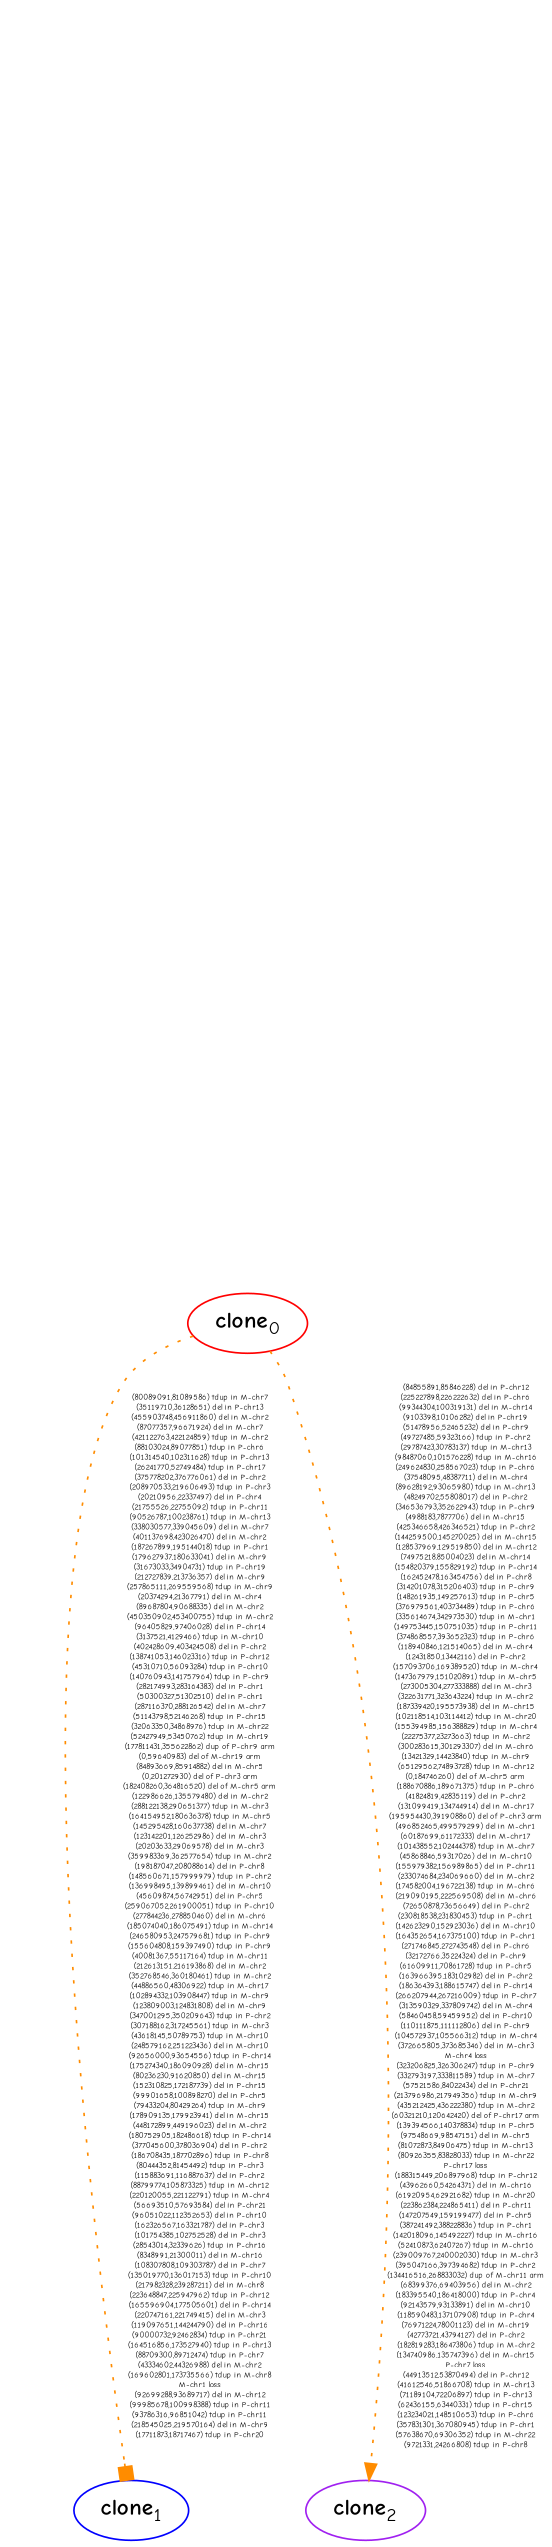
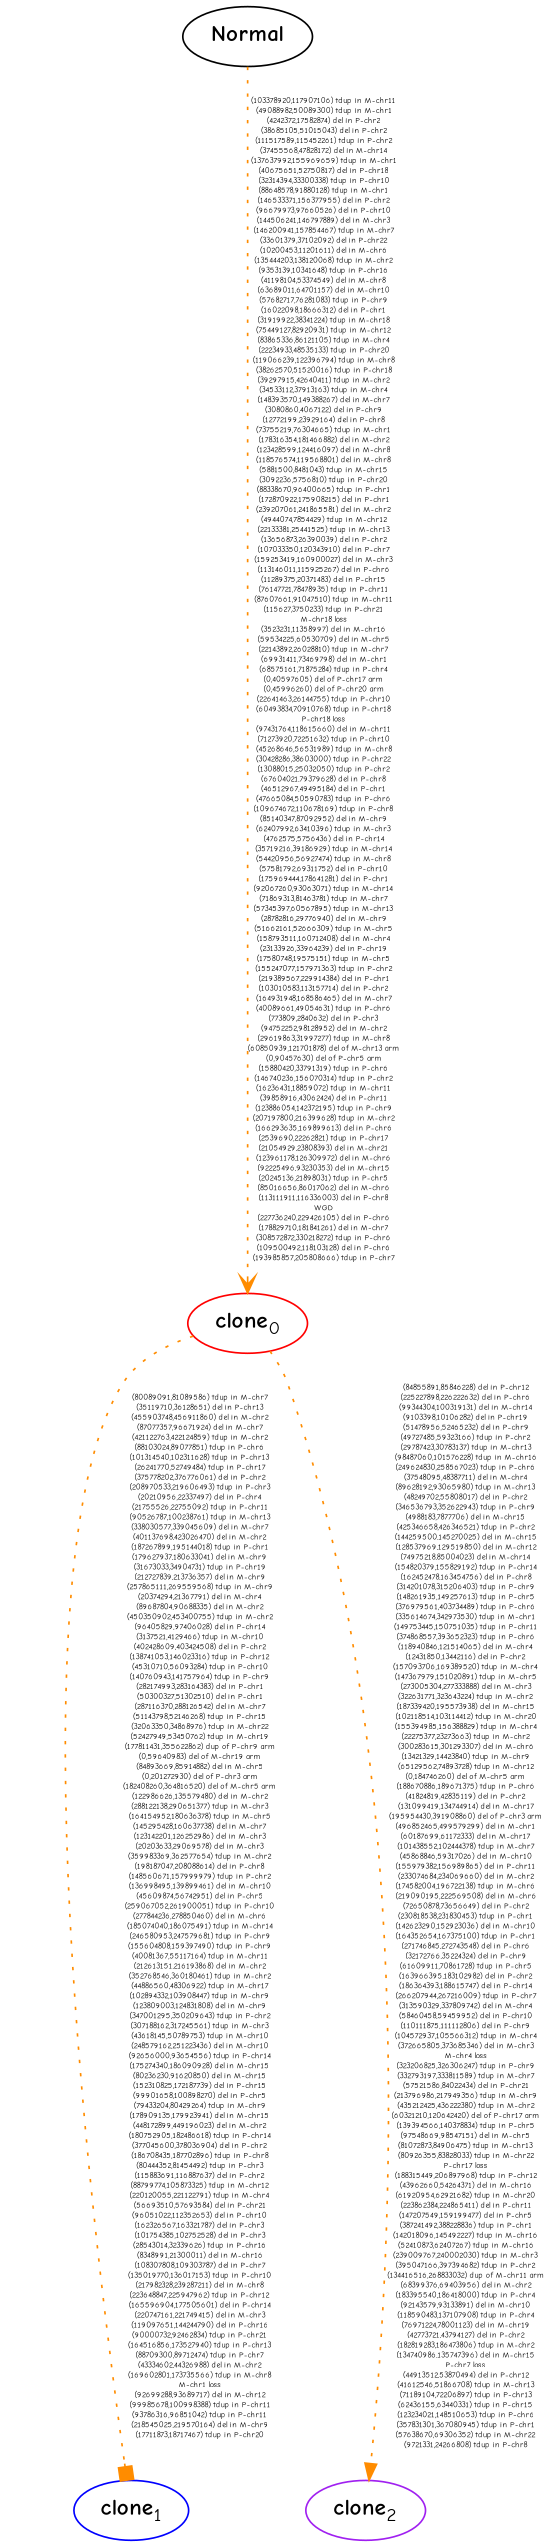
node "Normal": added
